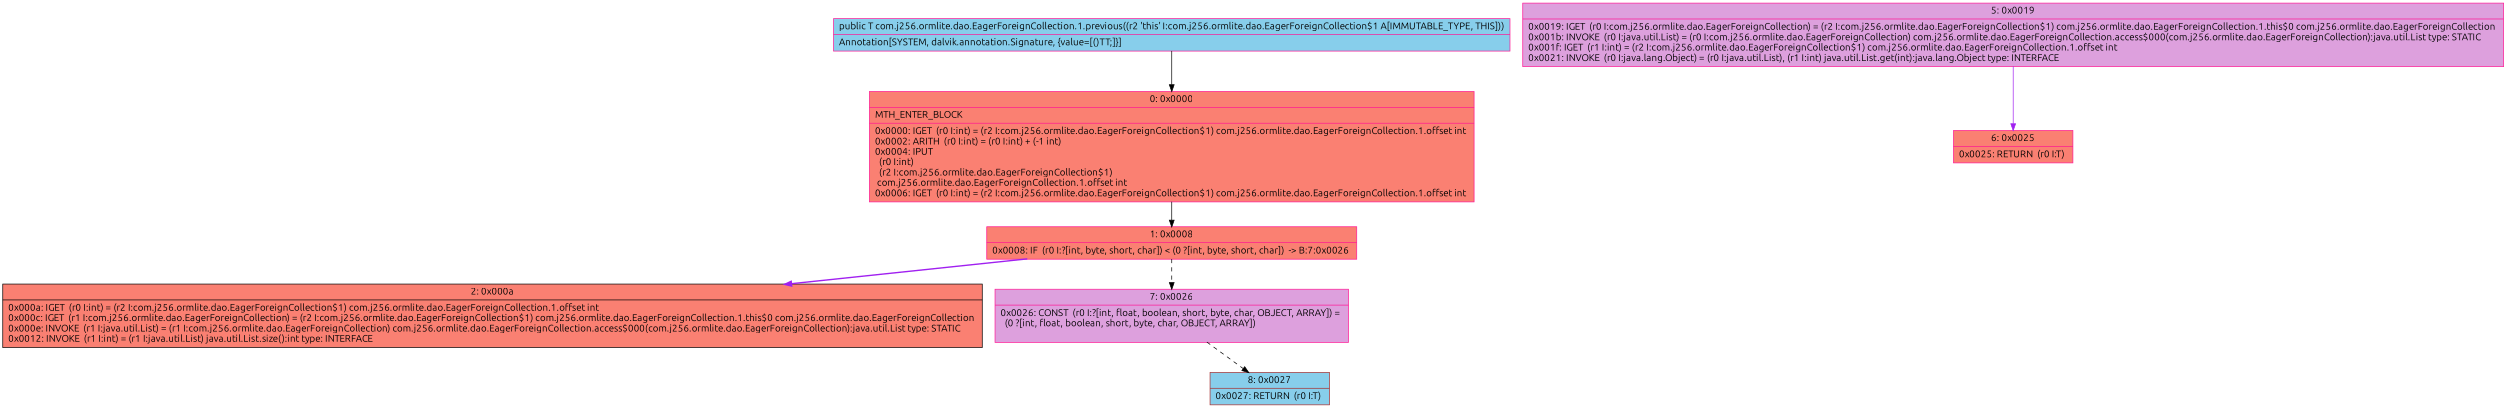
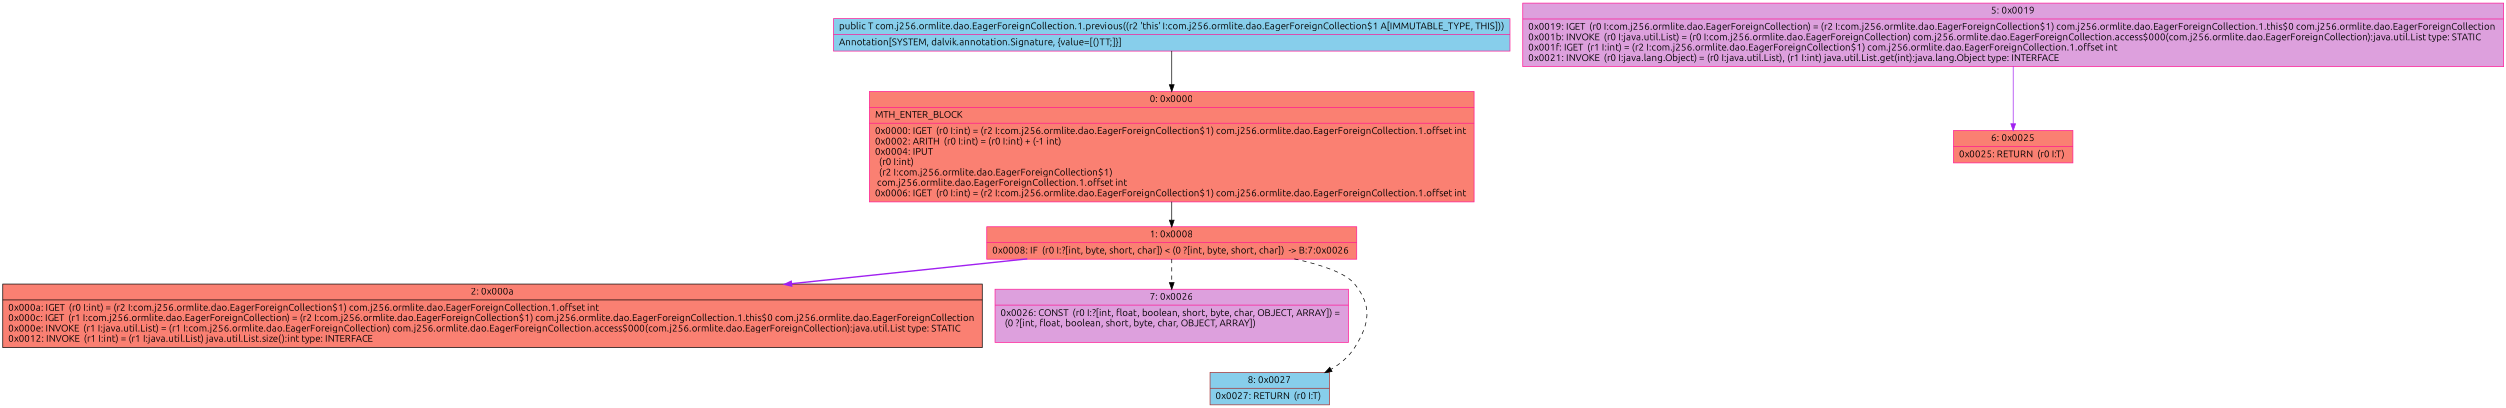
edge "7: 0x0026" -> "8: 0x0027": now "1: 0x0008" -> "8: 0x0027"
